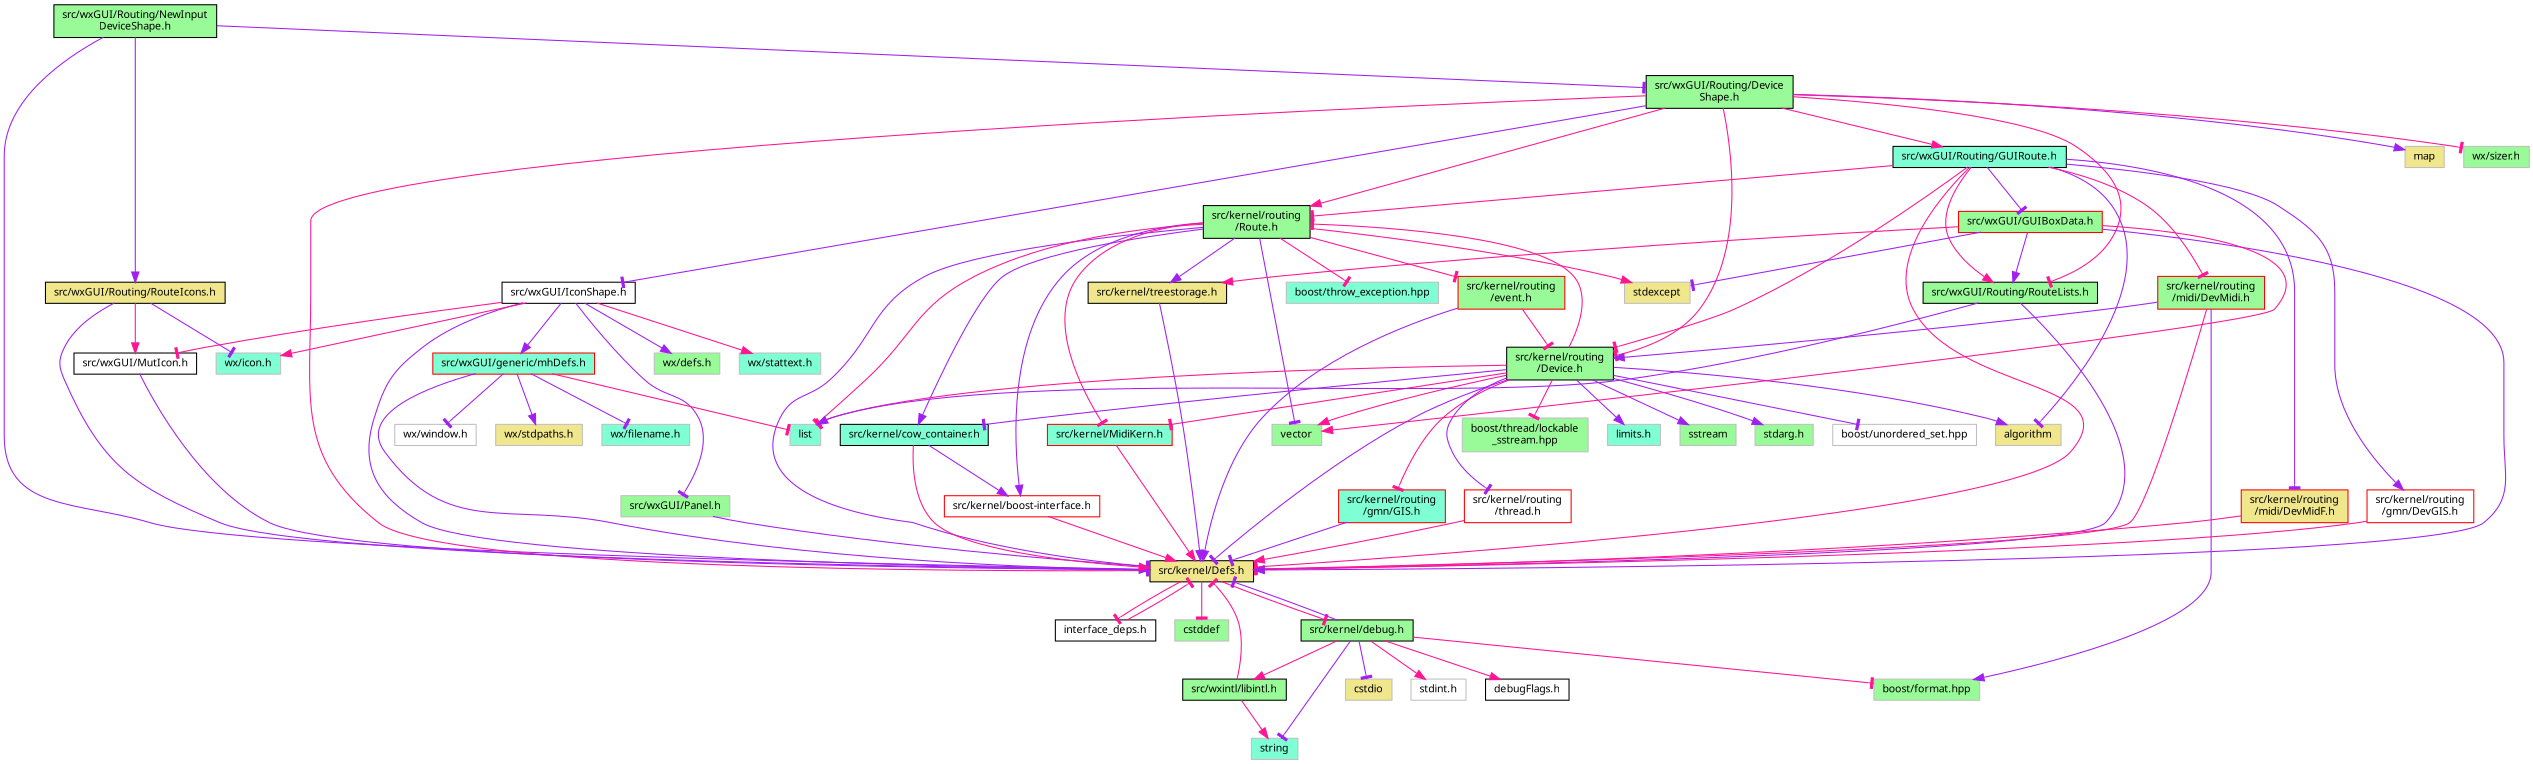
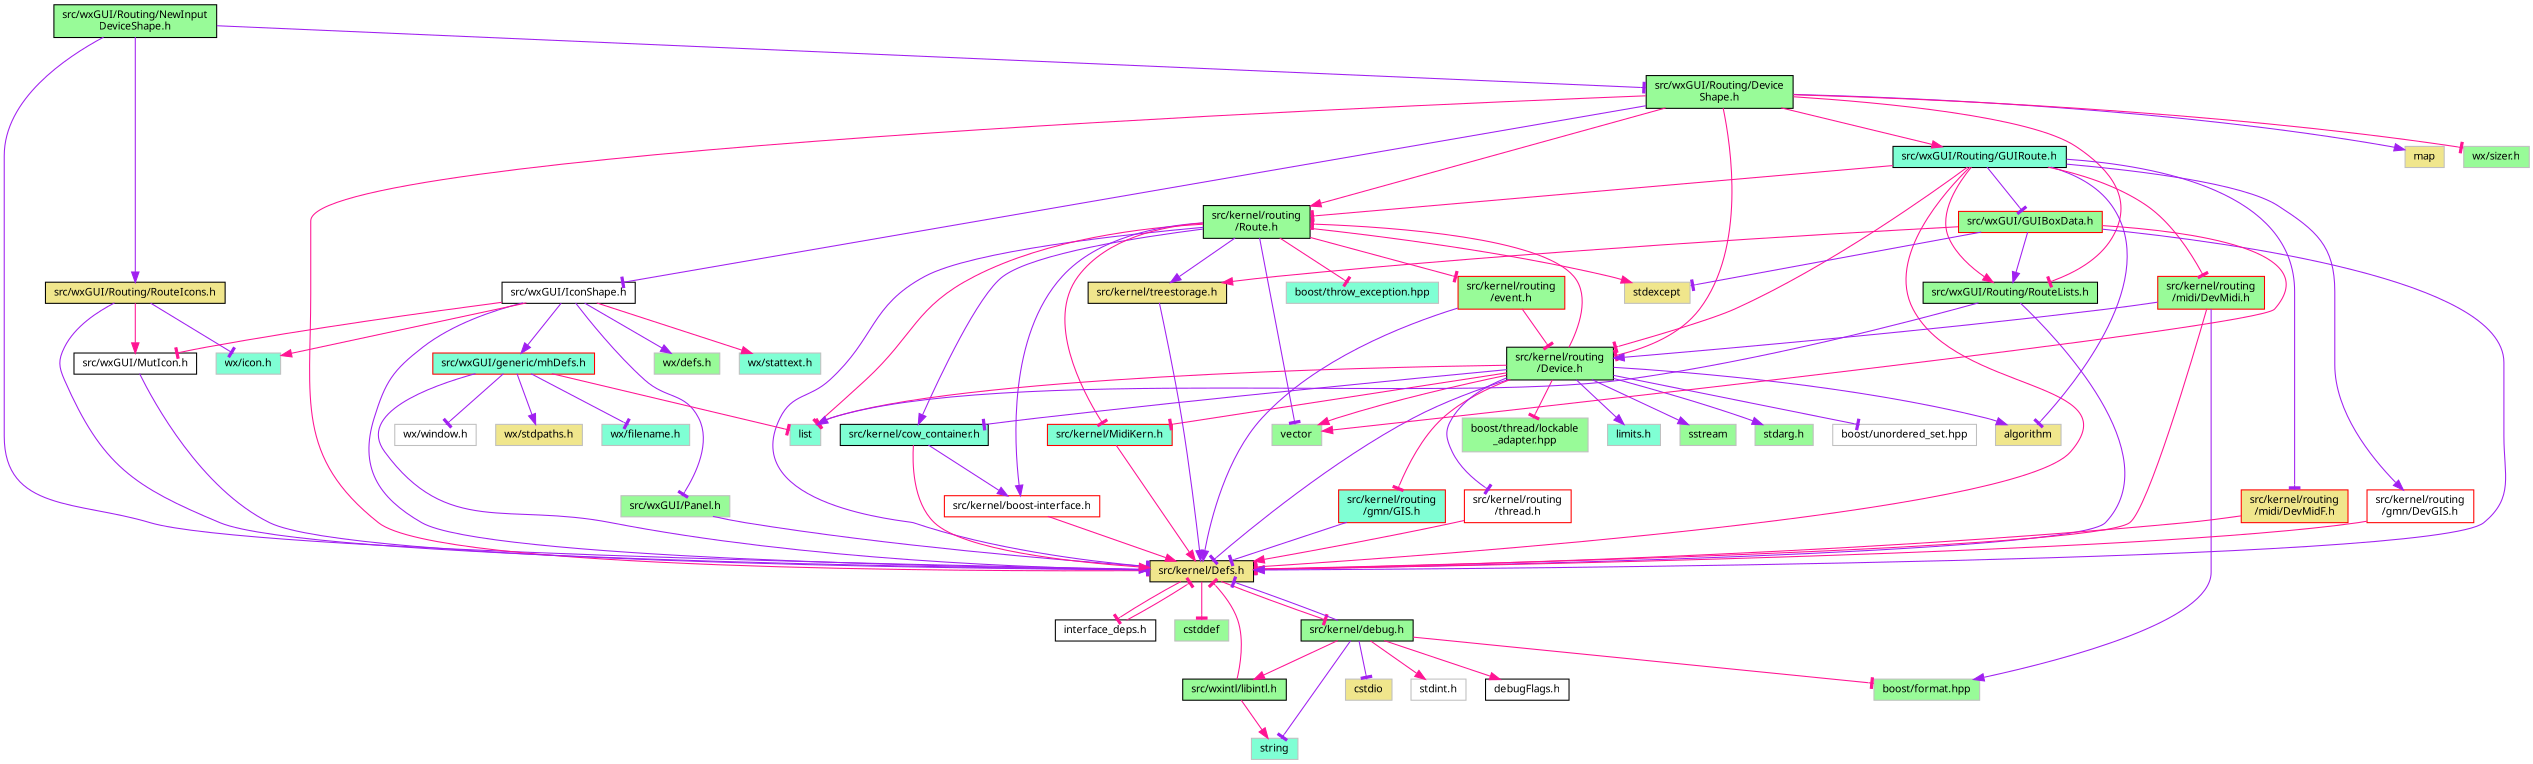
node "boost/thread/lockable _sstream.hpp": label "boost/thread/lockable _sstream.hpp" -> "boost/thread/lockable _adapter.hpp"
